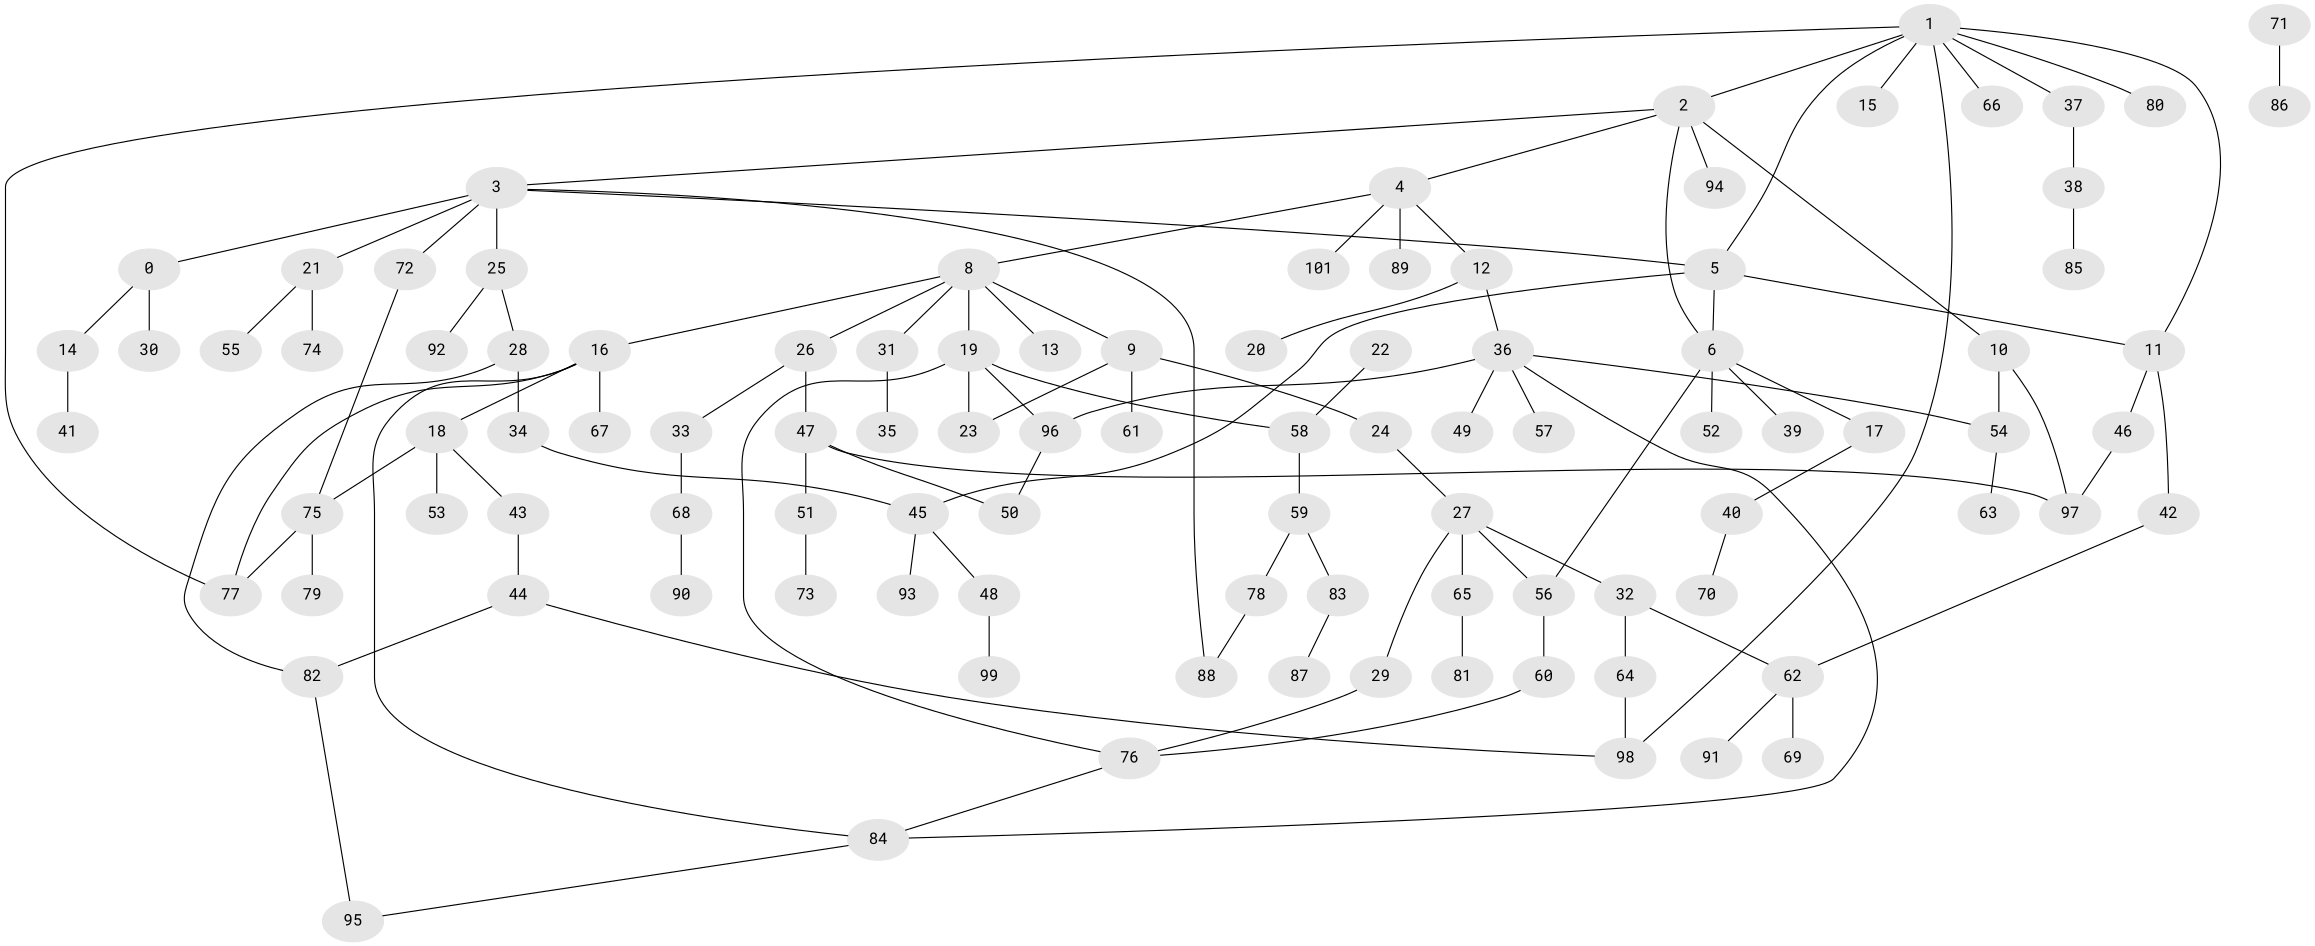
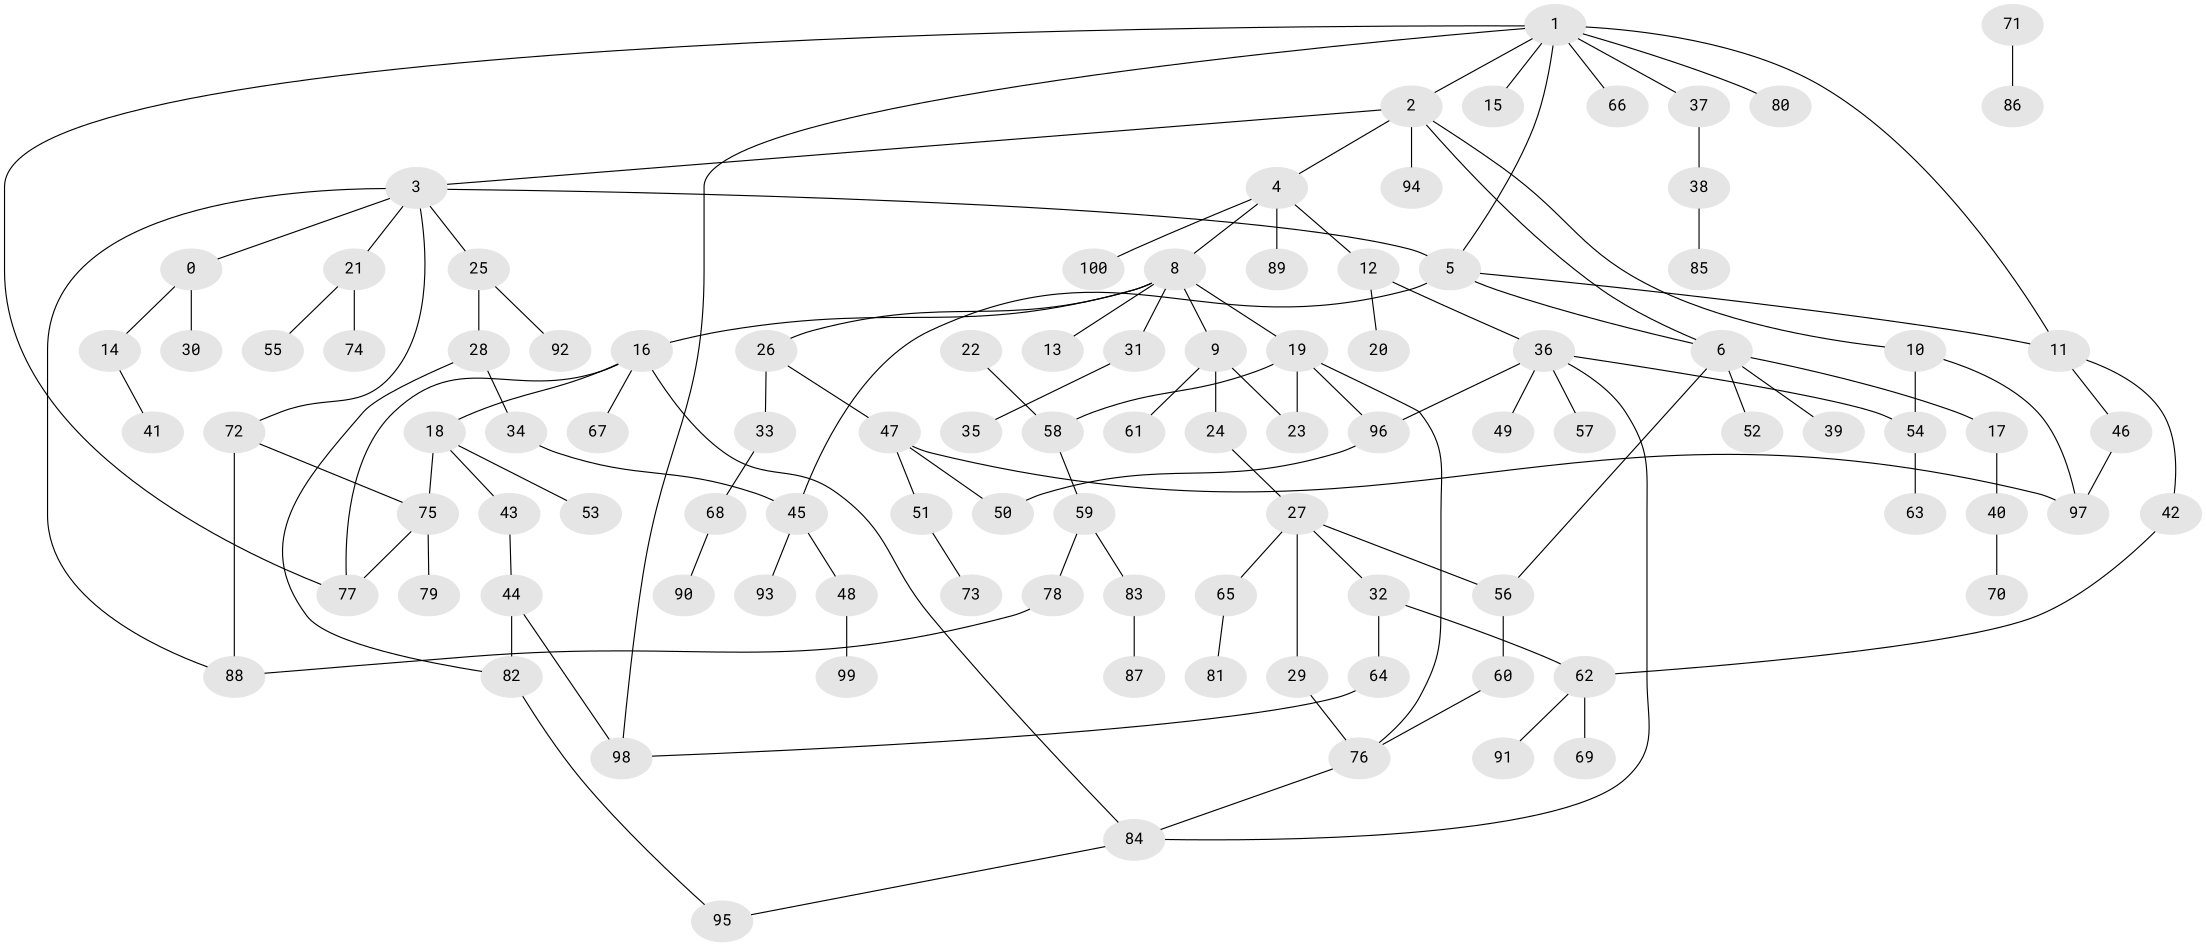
node "101": label "101" -> "100"
edge "72" -- "88": added
